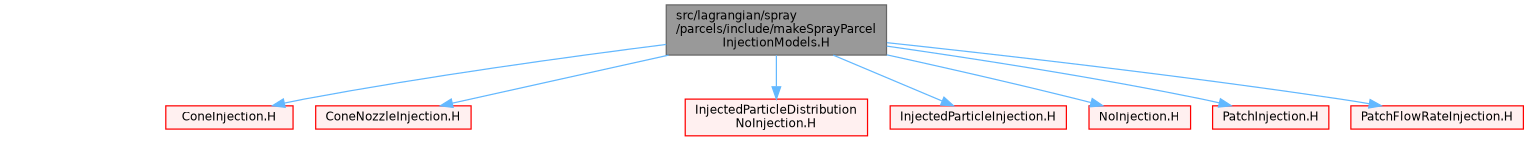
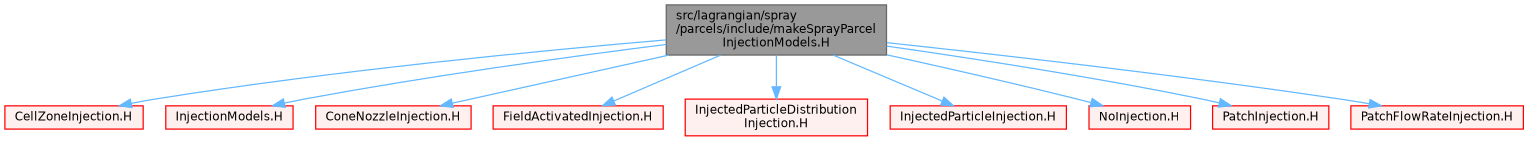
node "CellZoneInjection.H": added
node "ConeInjection.H": label "ConeInjection.H" -> "InjectionModels.H"
node "FieldActivatedInjection.H": added
node "InjectedParticleDistribution NoInjection.H": label "InjectedParticleDistribution NoInjection.H" -> "InjectedParticleDistribution Injection.H"
